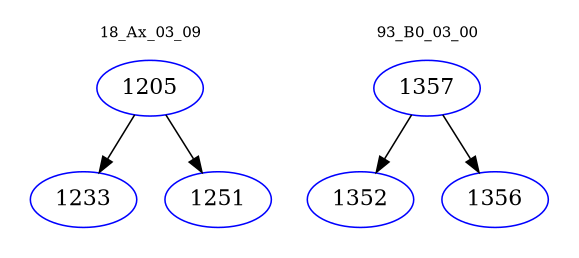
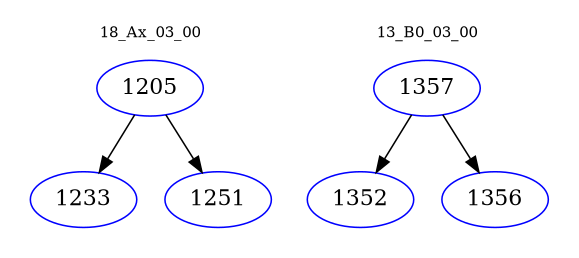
cluster "18_Ax_03_09": label "18_Ax_03_09" -> "18_Ax_03_00"
cluster "93_B0_03_00": label "93_B0_03_00" -> "13_B0_03_00"
